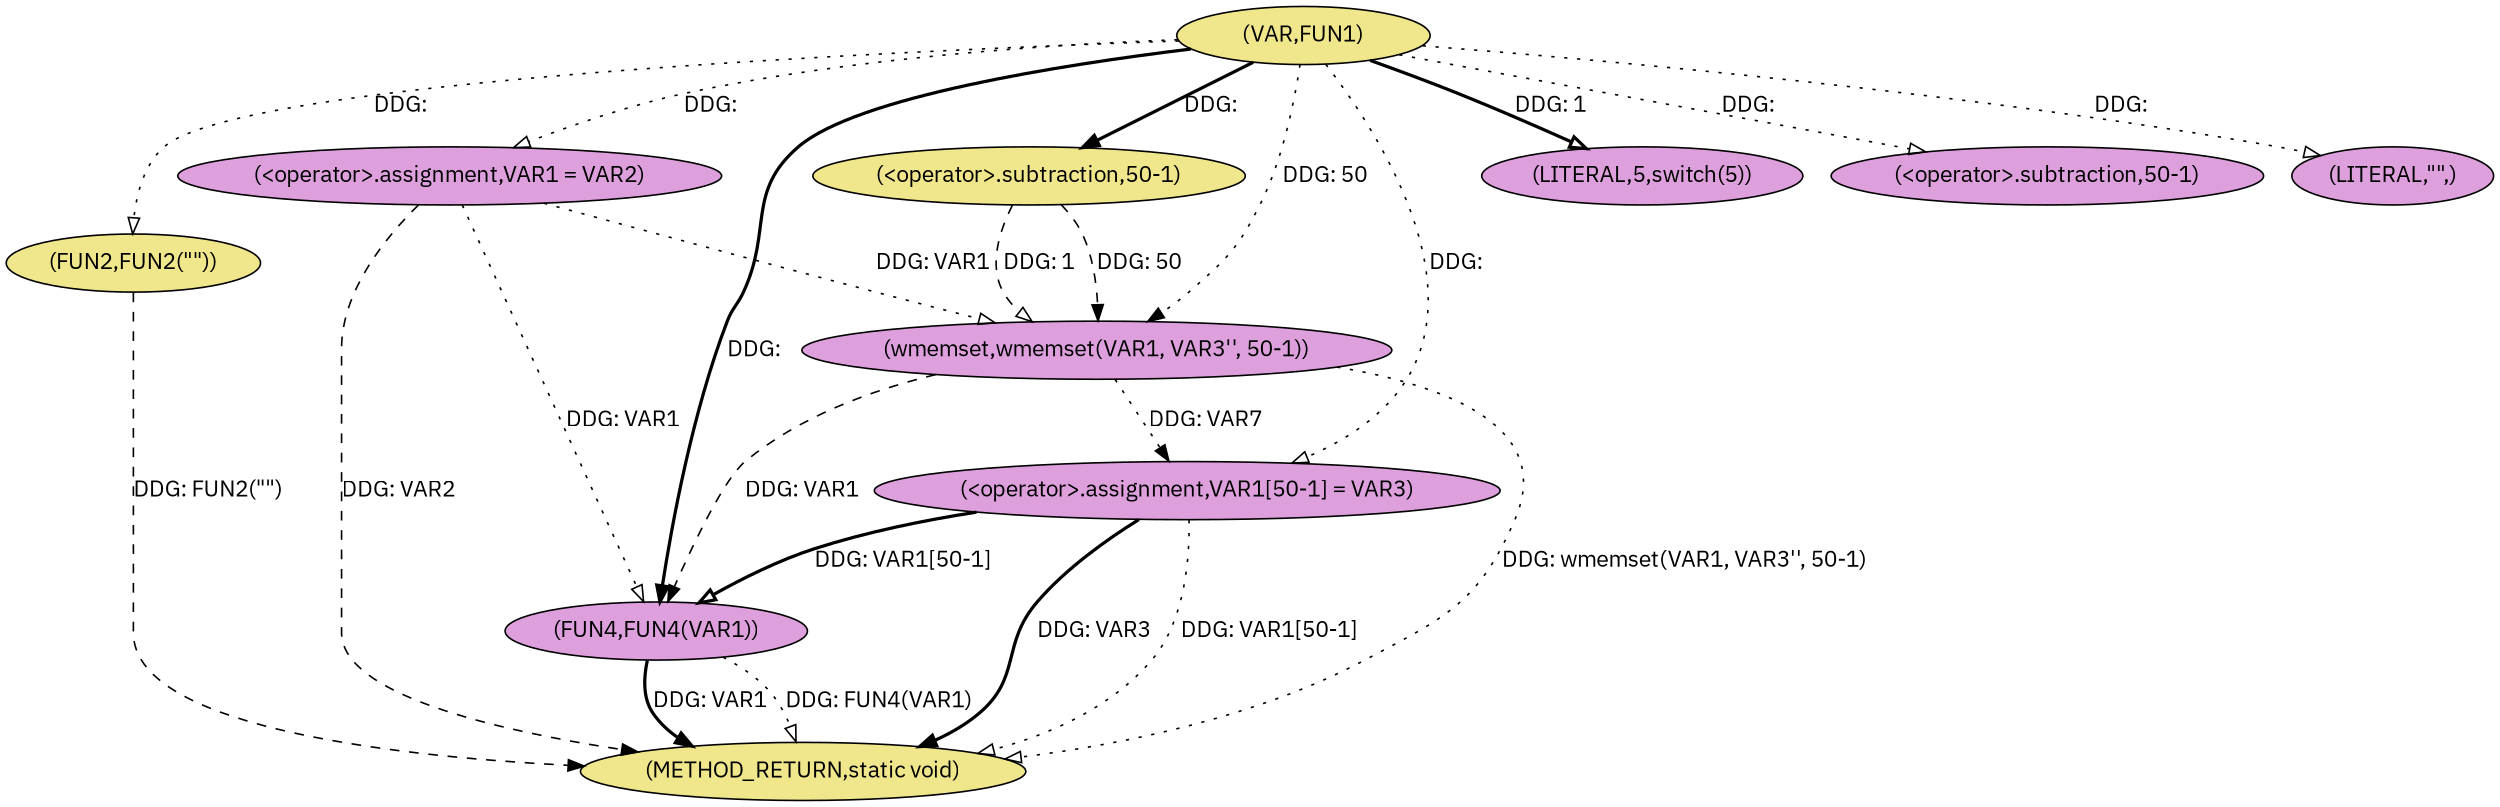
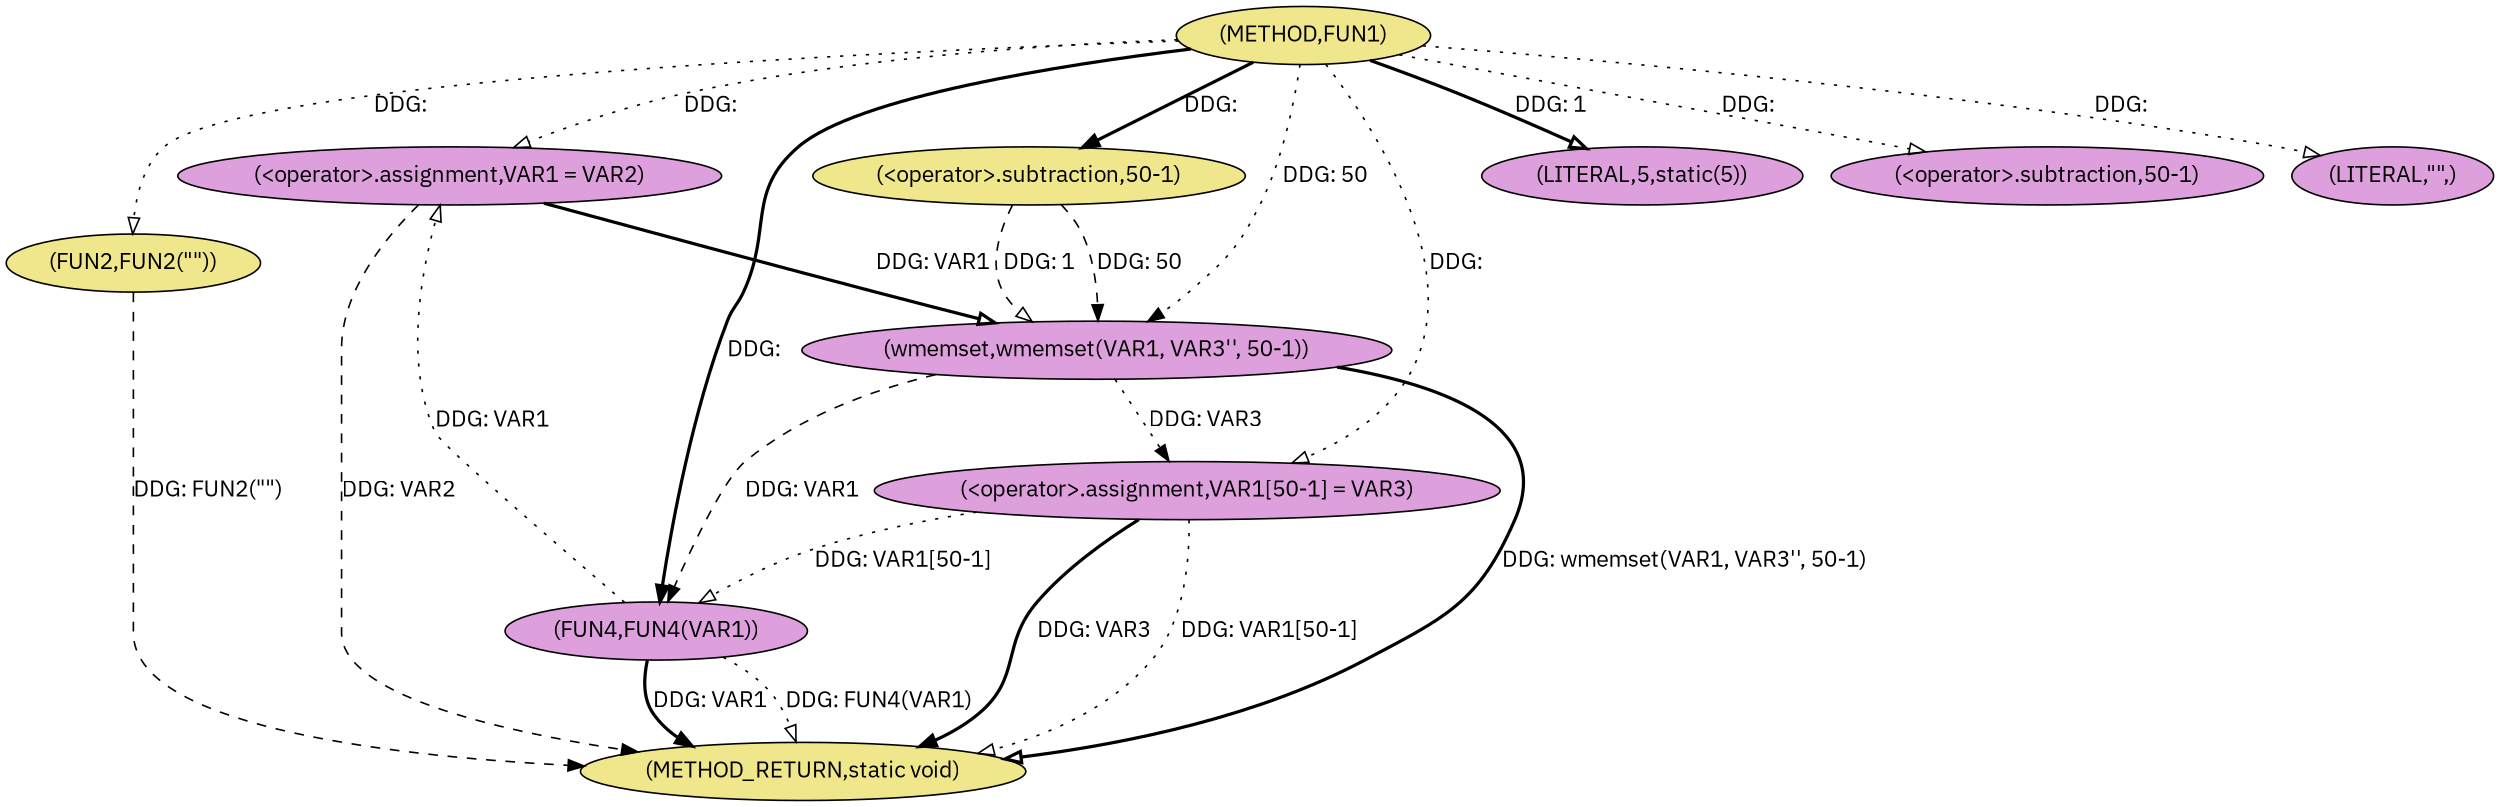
node "(VAR,FUN1)": label "(VAR,FUN1)" -> "(METHOD,FUN1)"
node "(LITERAL,5,switch(5))": label "(LITERAL,5,switch(5))" -> "(LITERAL,5,static(5))"
edge "(<operator>.assignment,VAR1 = VAR2)" -> "(wmemset,wmemset(VAR1, VAR3'', 50-1))": style dotted -> bold
edge "(<operator>.assignment,VAR1 = VAR2)" -> "(FUN4,FUN4(VAR1))": reversed
edge "(wmemset,wmemset(VAR1, VAR3'', 50-1))" -> "(<operator>.assignment,VAR1[50-1] = VAR3)": label "DDG: VAR7" -> "DDG: VAR3"
edge "(<operator>.assignment,VAR1[50-1] = VAR3)" -> "(FUN4,FUN4(VAR1))": style bold -> dotted
edge "(wmemset,wmemset(VAR1, VAR3'', 50-1))" -> "(METHOD_RETURN,static void)": style dotted -> bold
